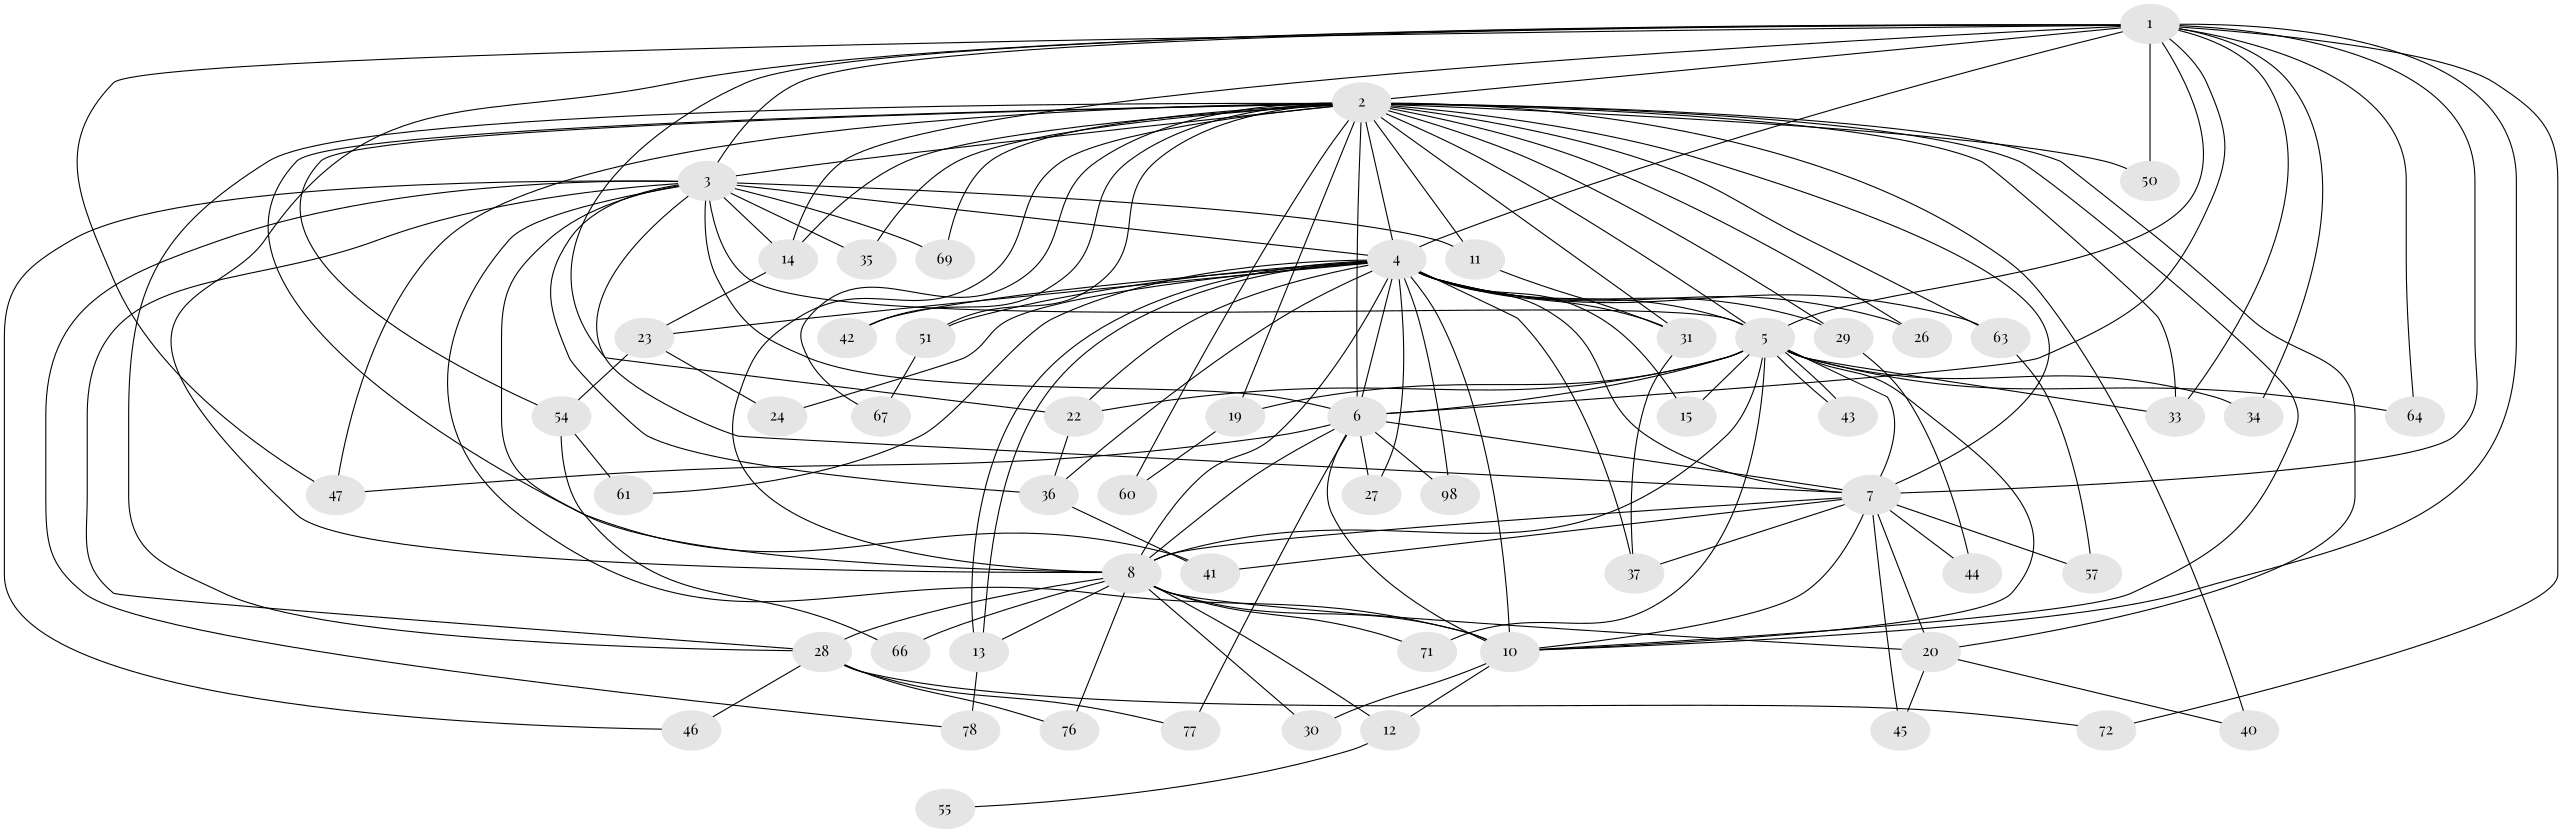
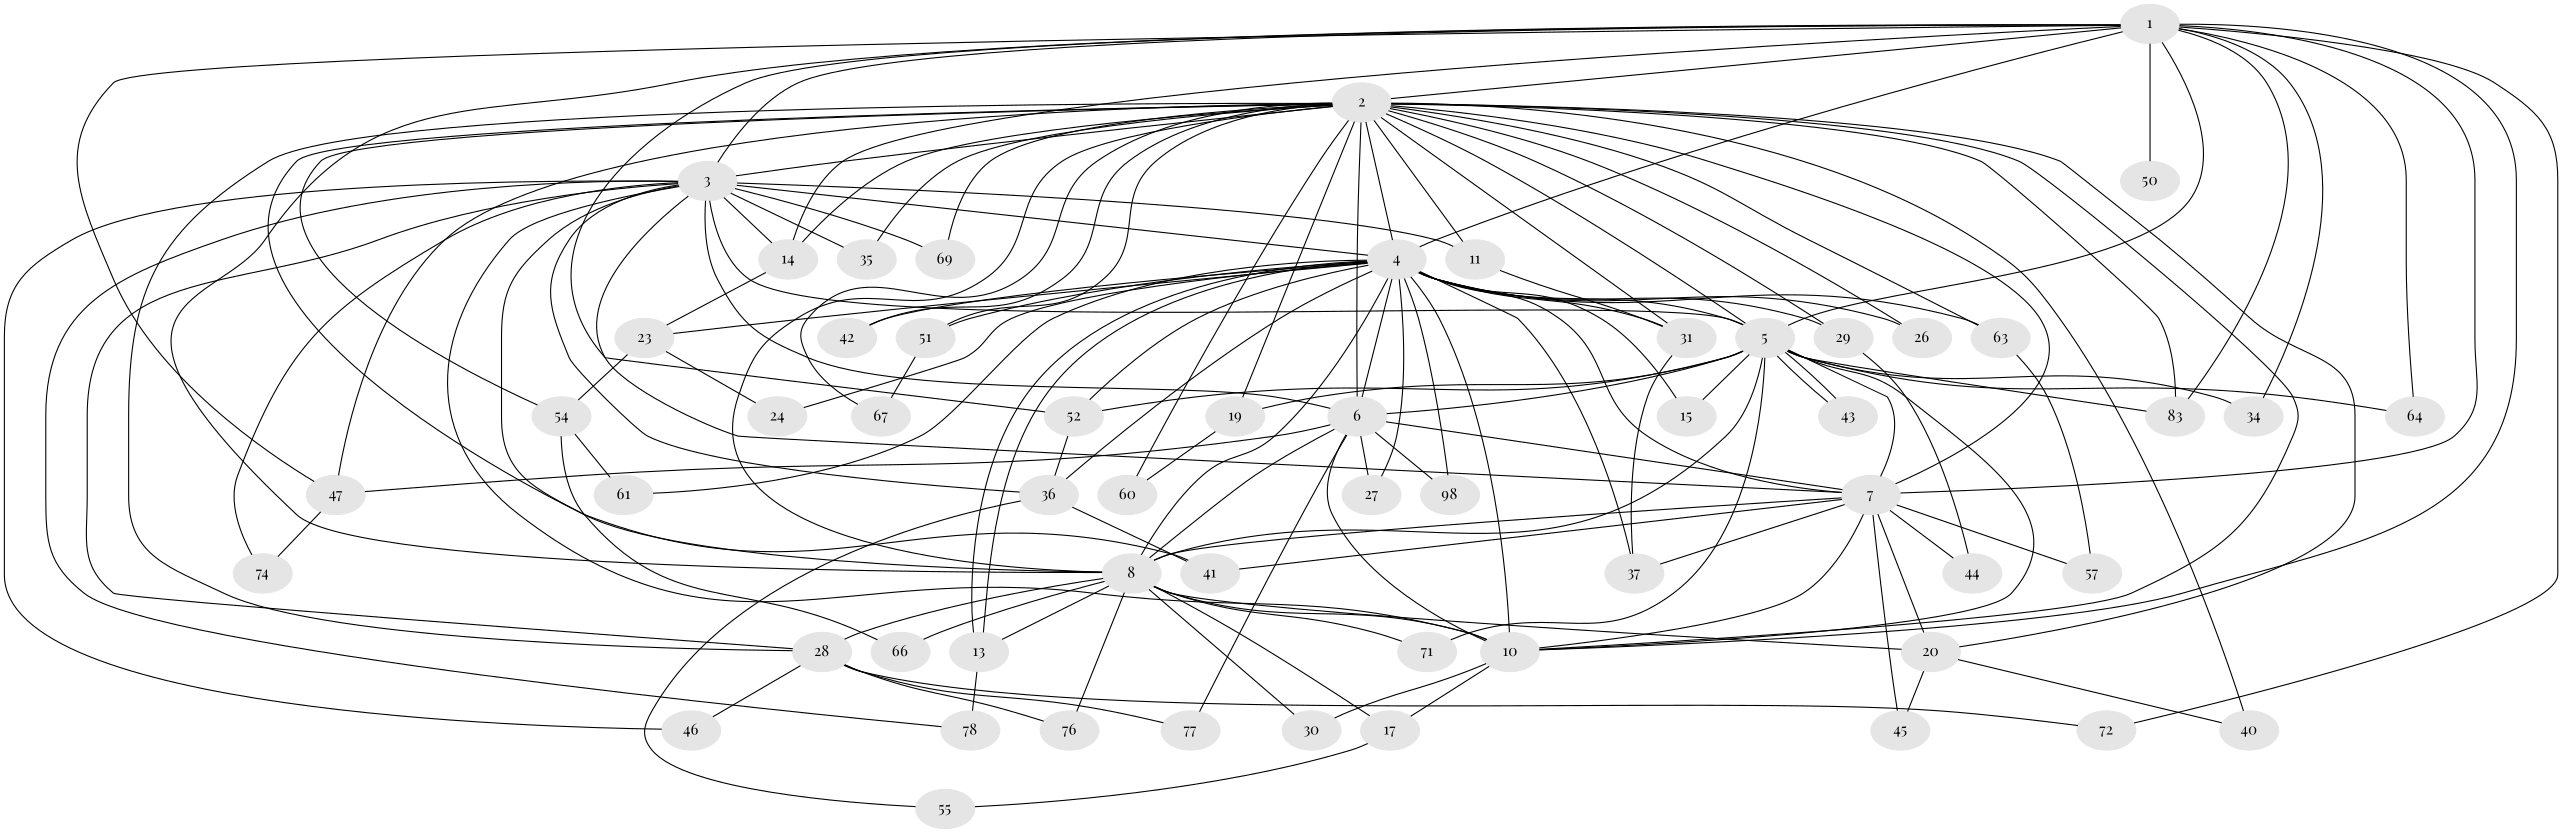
edge "2" -- "50": removed
edge "1" -- "6": removed
node "22": label "22" -> "52"
node "33": label "33" -> "83"
node "74": added
edge "36" -- "55": added
node "12": label "12" -> "17"
